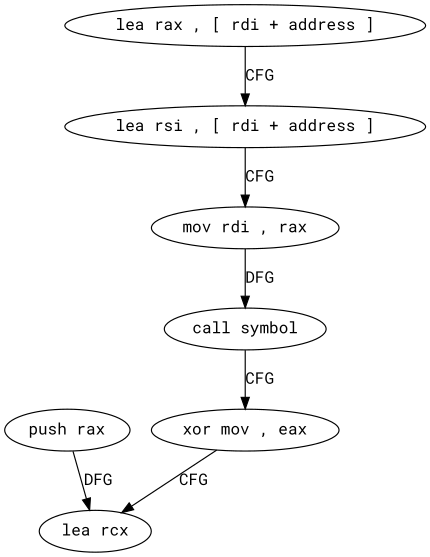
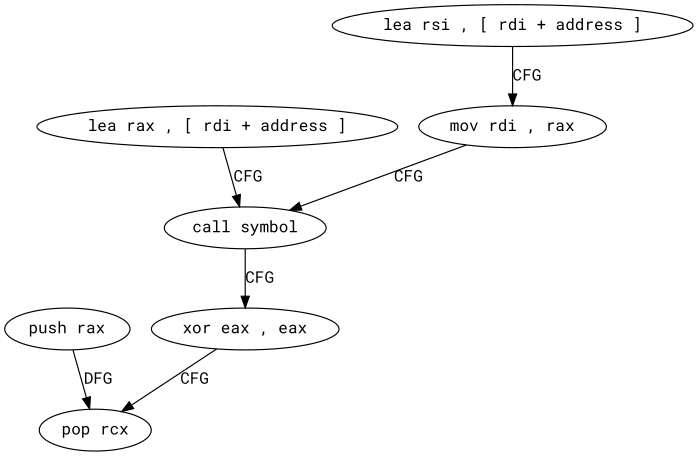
edge "lea rax , [ rdi + address ]" -> "lea rsi , [ rdi + address ]": now "lea rax , [ rdi + address ]" -> "call symbol"
edge "mov rdi , rax" -> "call symbol": label "DFG" -> "CFG"
node "xor mov , eax": label "xor mov , eax" -> "xor eax , eax"
node "lea rcx": label "lea rcx" -> "pop rcx"
